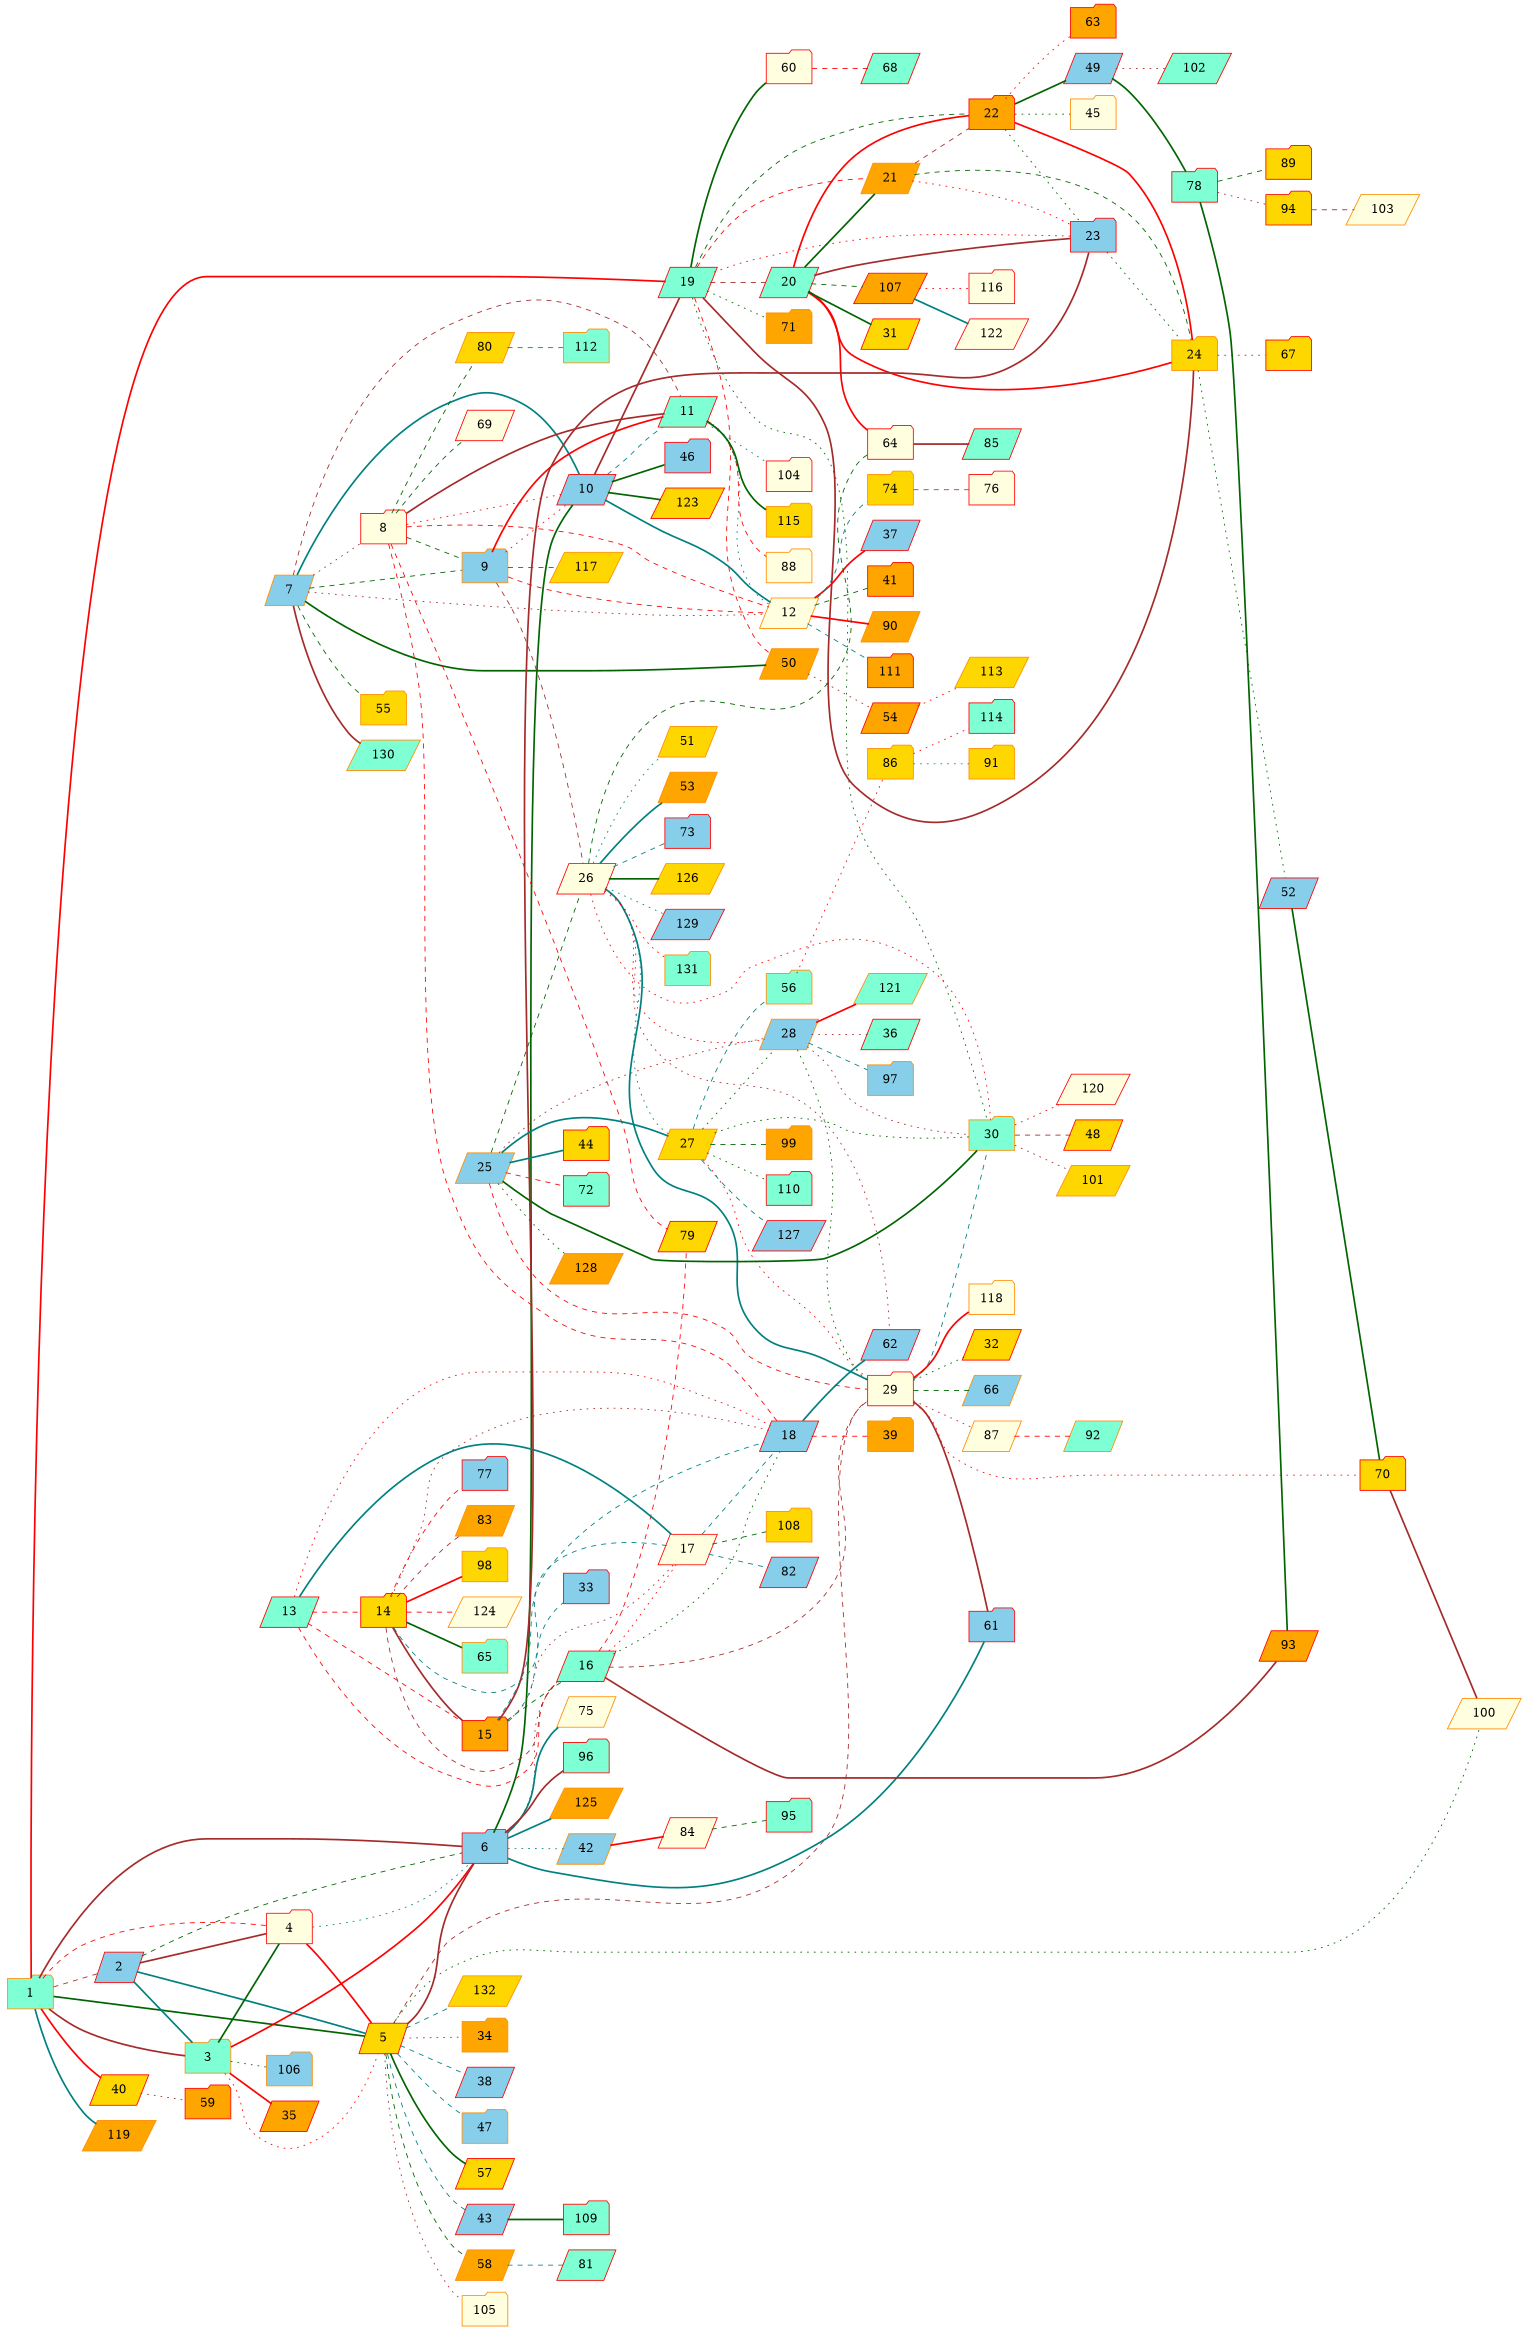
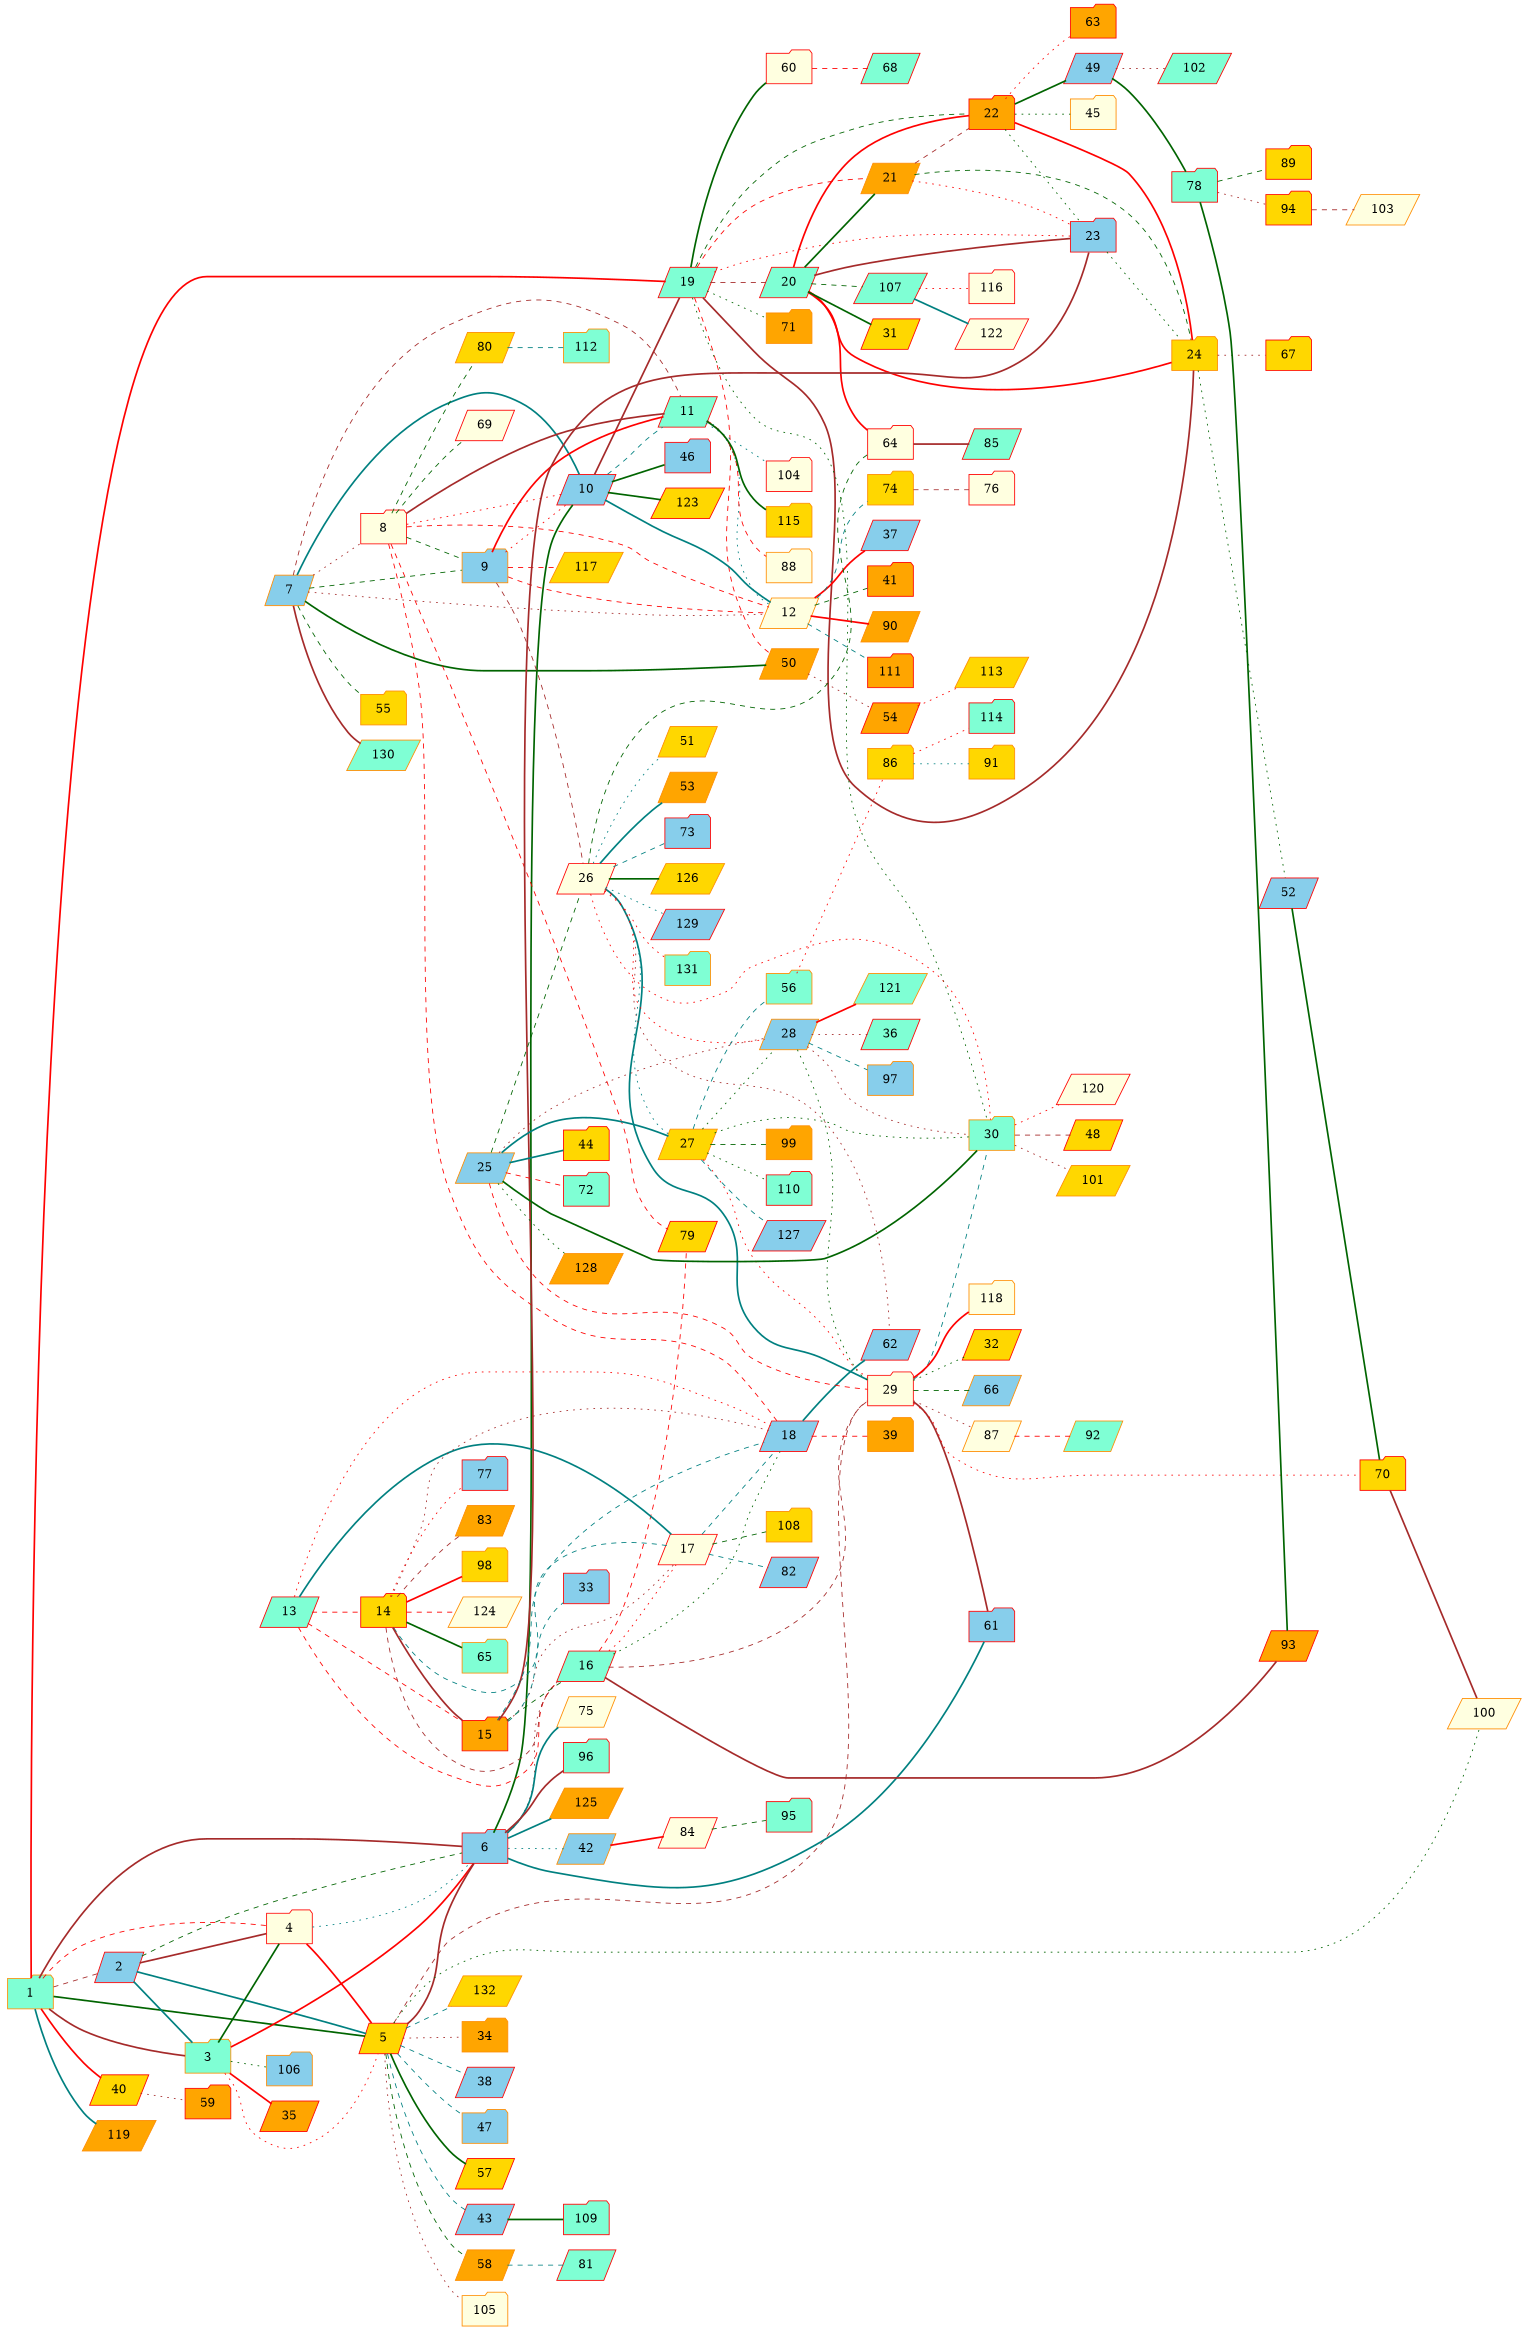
node "107": fillcolor orange -> aquamarine
edge "77" -- "14": style dashed -> dotted
